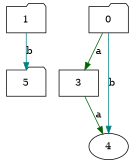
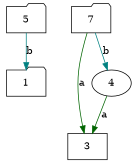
node "0": label "0" -> "7"
edge "1" -> "5": reversed
edge "3" -> "4": reversed
